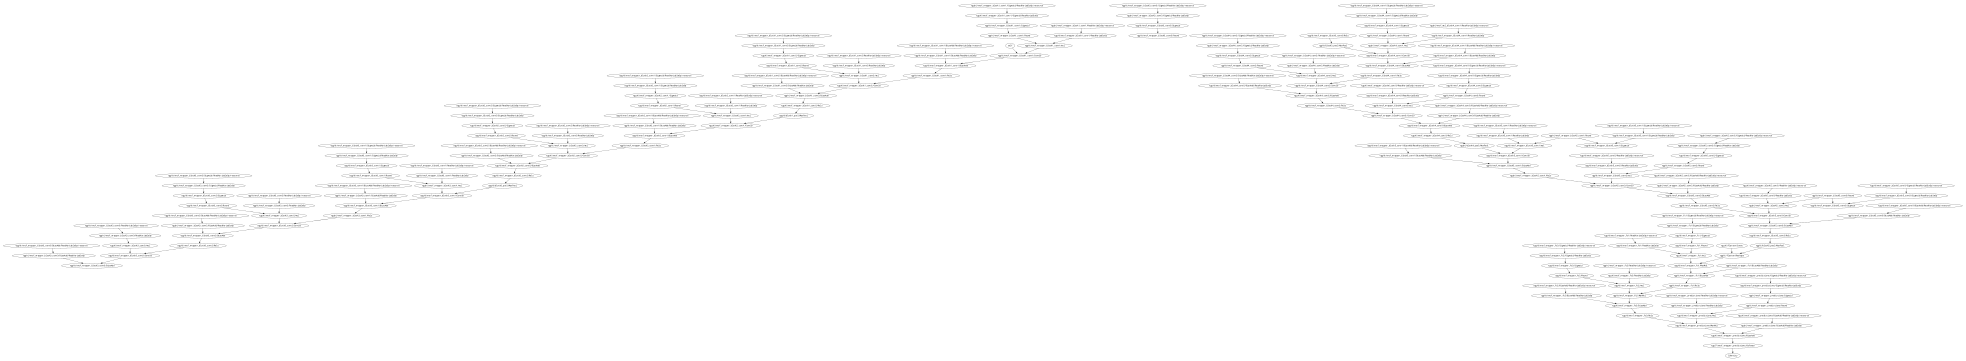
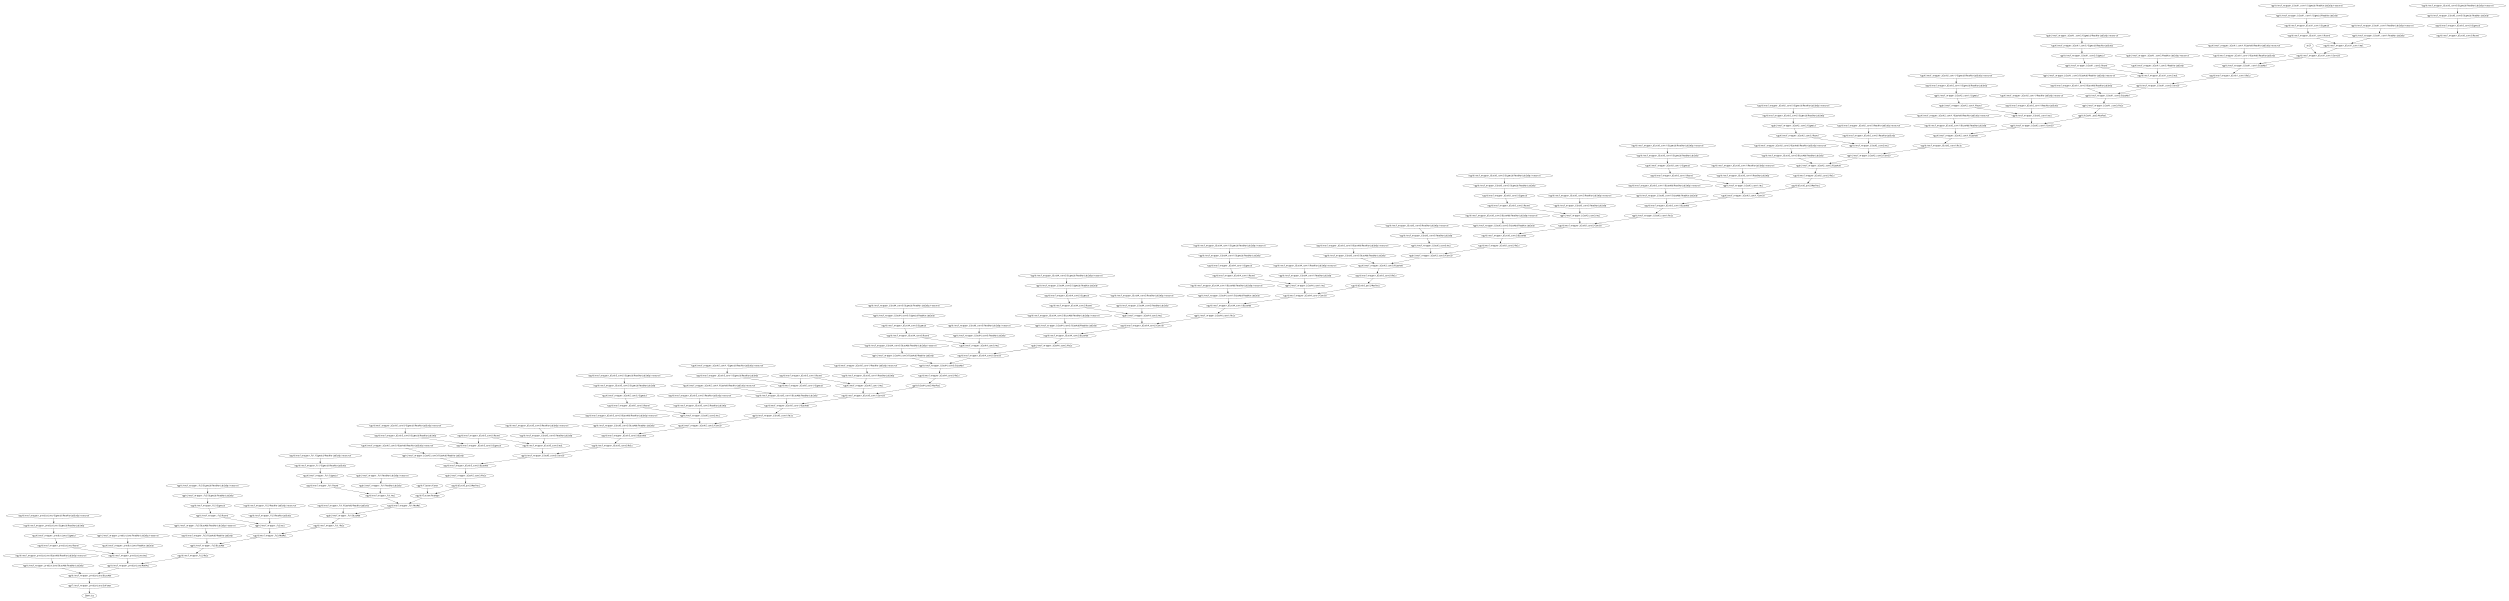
node "vgg16/nncf_mul_block4_conv1/ReadVariableOp/resource": label "vgg16/nncf_mul_block4_conv1/ReadVariableOp/resource" -> "vgg16/nncf_wrapper_block4_conv1/ReadVariableOp/resource"
edge "vgg16/nncf_wrapper_block3_conv3/BiasAdd" -> "vgg16/nncf_wrapper_block3_conv3/Relu": added
